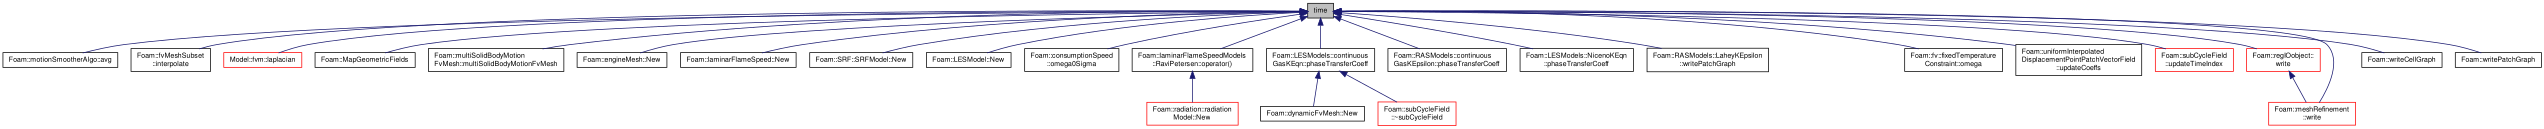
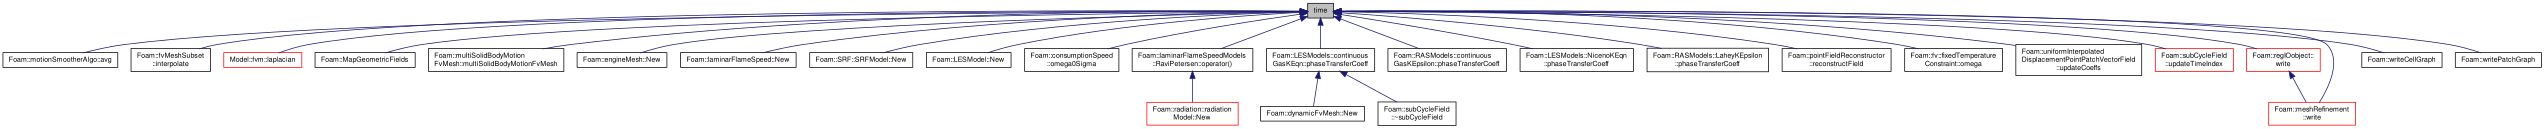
node "Foam::RASModels::LaheyKEpsilon ::writePatchGraph": label "Foam::RASModels::LaheyKEpsilon ::writePatchGraph" -> "Foam::RASModels::LaheyKEpsilon ::phaseTransferCoeff"
node "Foam::pointFieldReconstructor ::reconstructField": added
node "Foam::subCycleField ::~subCycleField": color red -> black
